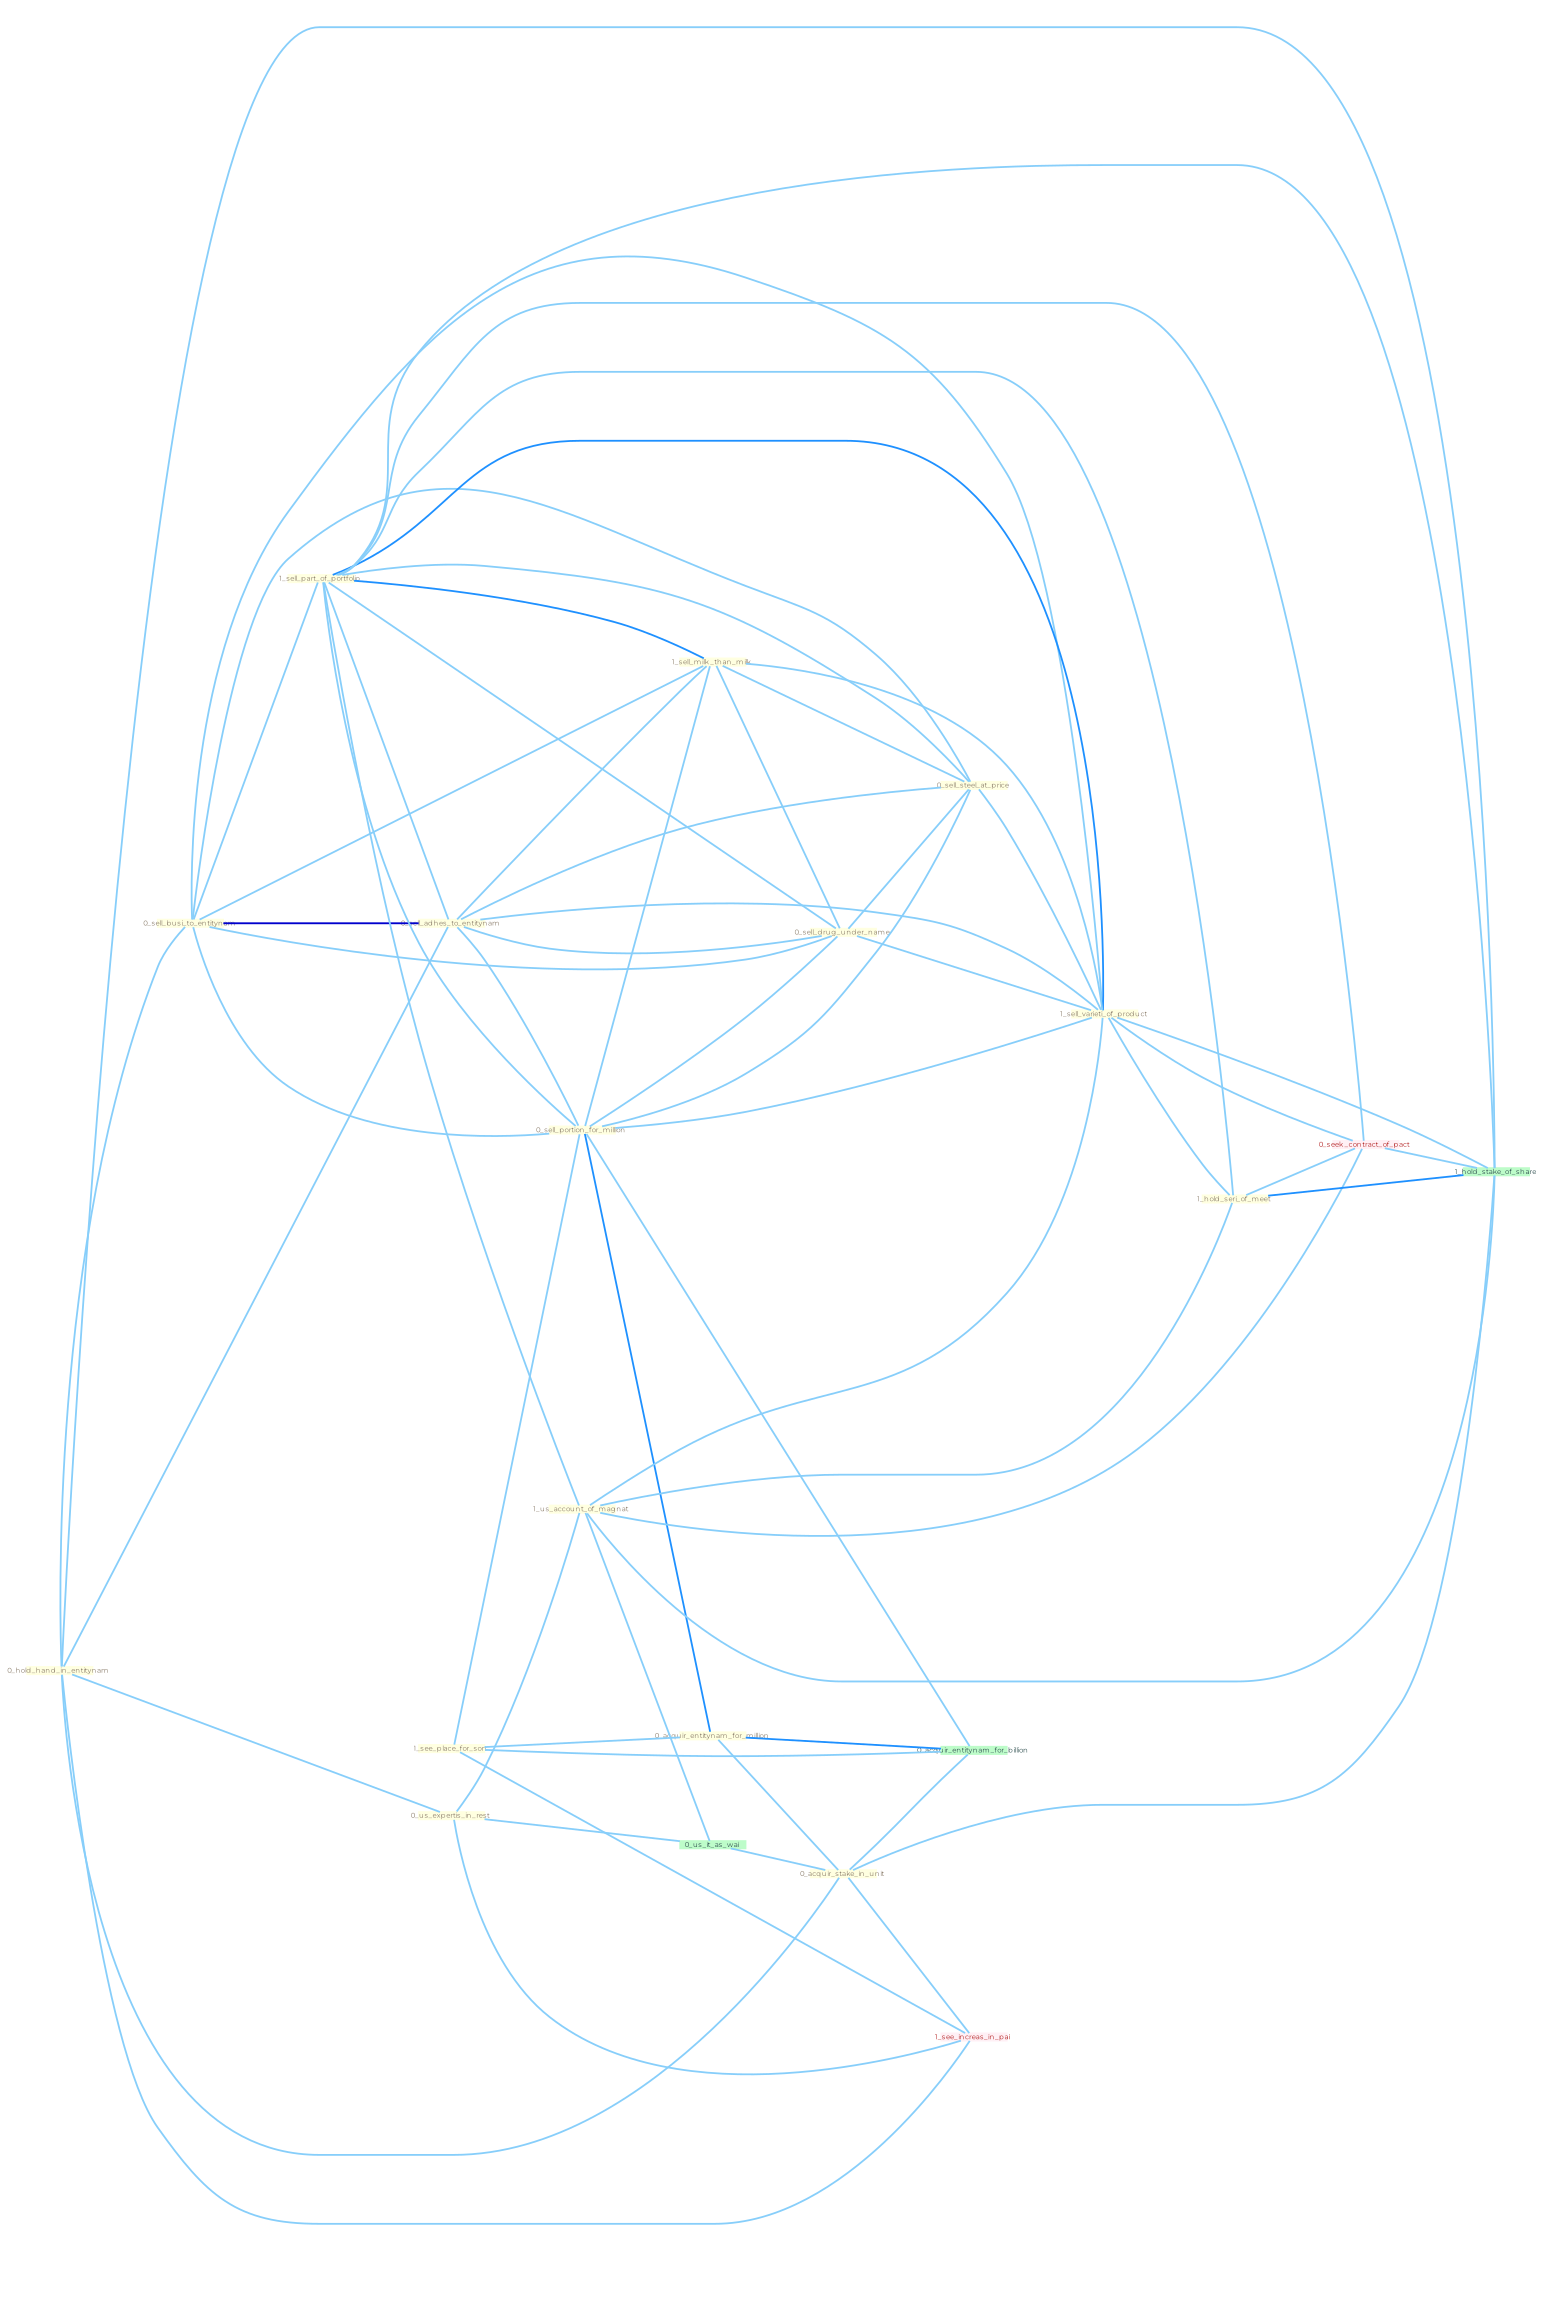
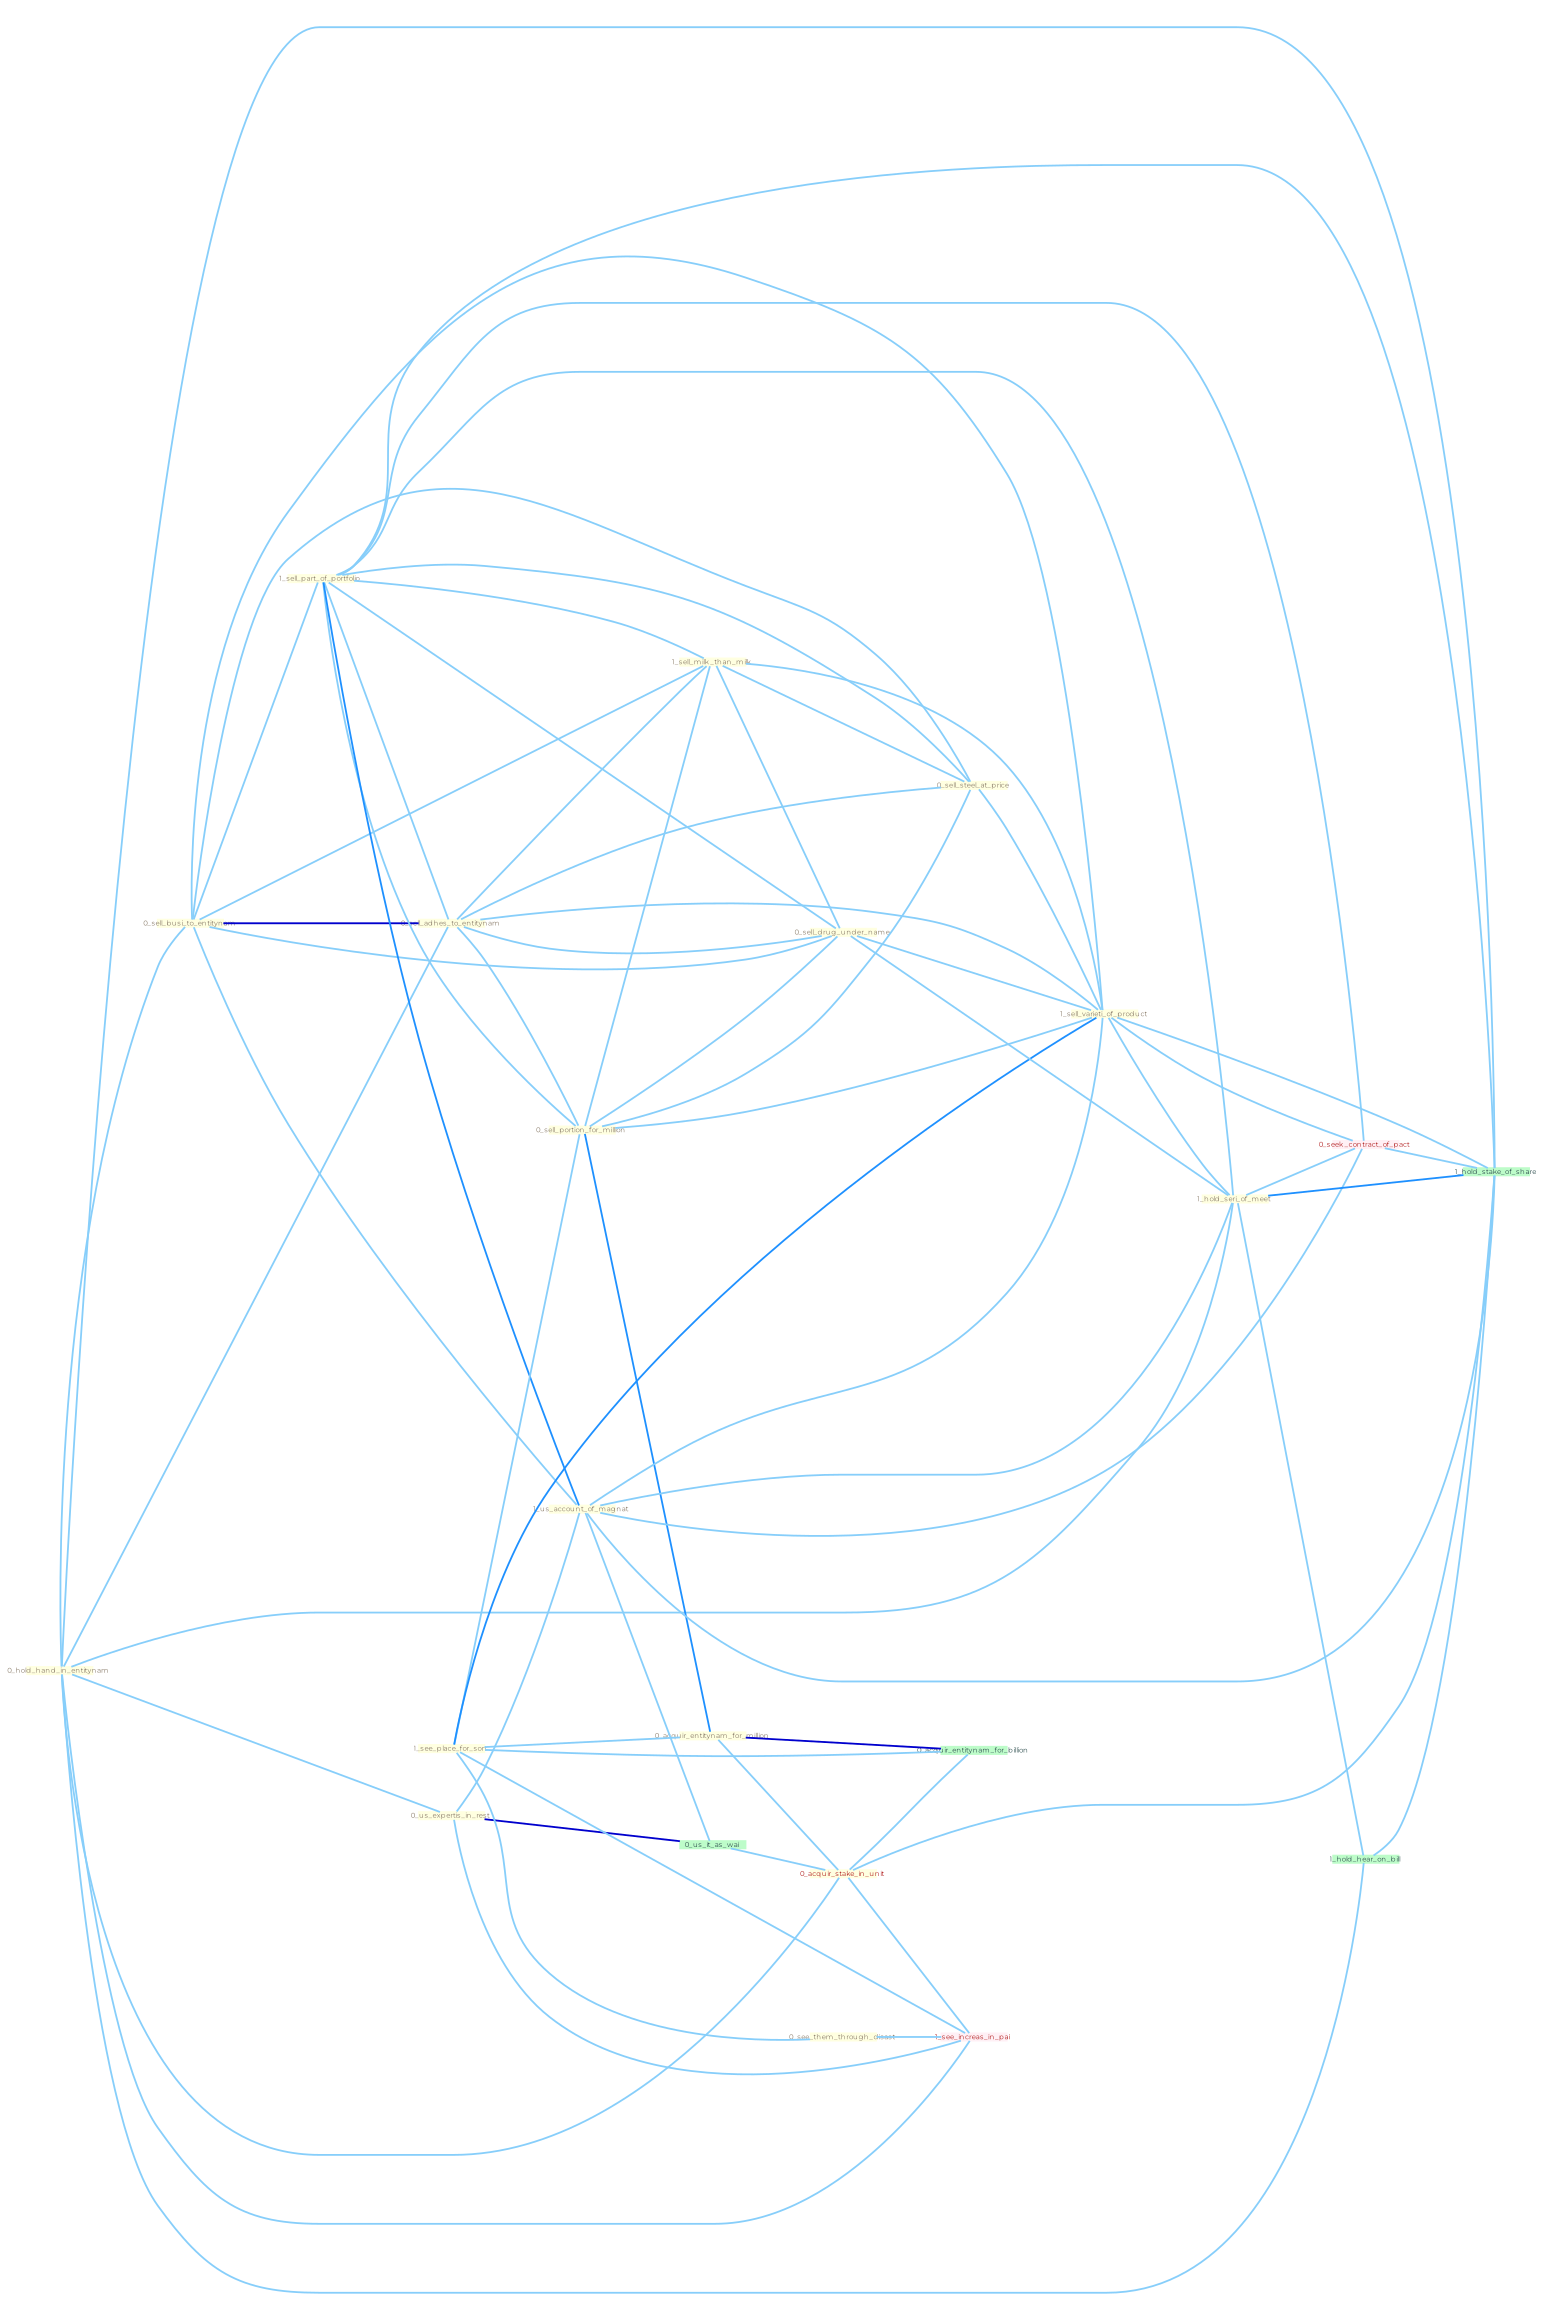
edge "1_sell_part_of_portfolio" -- "1_sell_varieti_of_product": now "1_see_place_for_sort" -- "1_sell_varieti_of_product"
edge "1_sell_part_of_portfolio" -- "1_sell_milk_than_milk": color #1e90ff -> #87cefa
edge "0_sell_steel_at_price" -- "0_sell_drug_under_name": now "1_hold_seri_of_meet" -- "0_sell_drug_under_name"
edge "1_sell_part_of_portfolio" -- "1_us_account_of_magnat": color #87cefa -> #1e90ff
edge "0_sell_busi_to_entitynam" -- "0_sell_portion_for_million": now "0_sell_busi_to_entitynam" -- "1_us_account_of_magnat"
edge "0_sell_portion_for_million" -- "0_acquir_entitynam_for_billion": removed
edge "1_hold_seri_of_meet" -- "0_hold_hand_in_entitynam": added
edge "0_acquir_entitynam_for_million" -- "0_acquir_entitynam_for_billion": color #1e90ff -> #0000cd
edge "0_us_expertis_in_rest" -- "0_us_it_as_wai": color #87cefa -> #0000cd
node "1_hold_hear_on_bill": added
node "0_acquir_stake_in_unit": fontcolor #8b7d6b -> #b22222
node "0_see_them_through_disast": added
